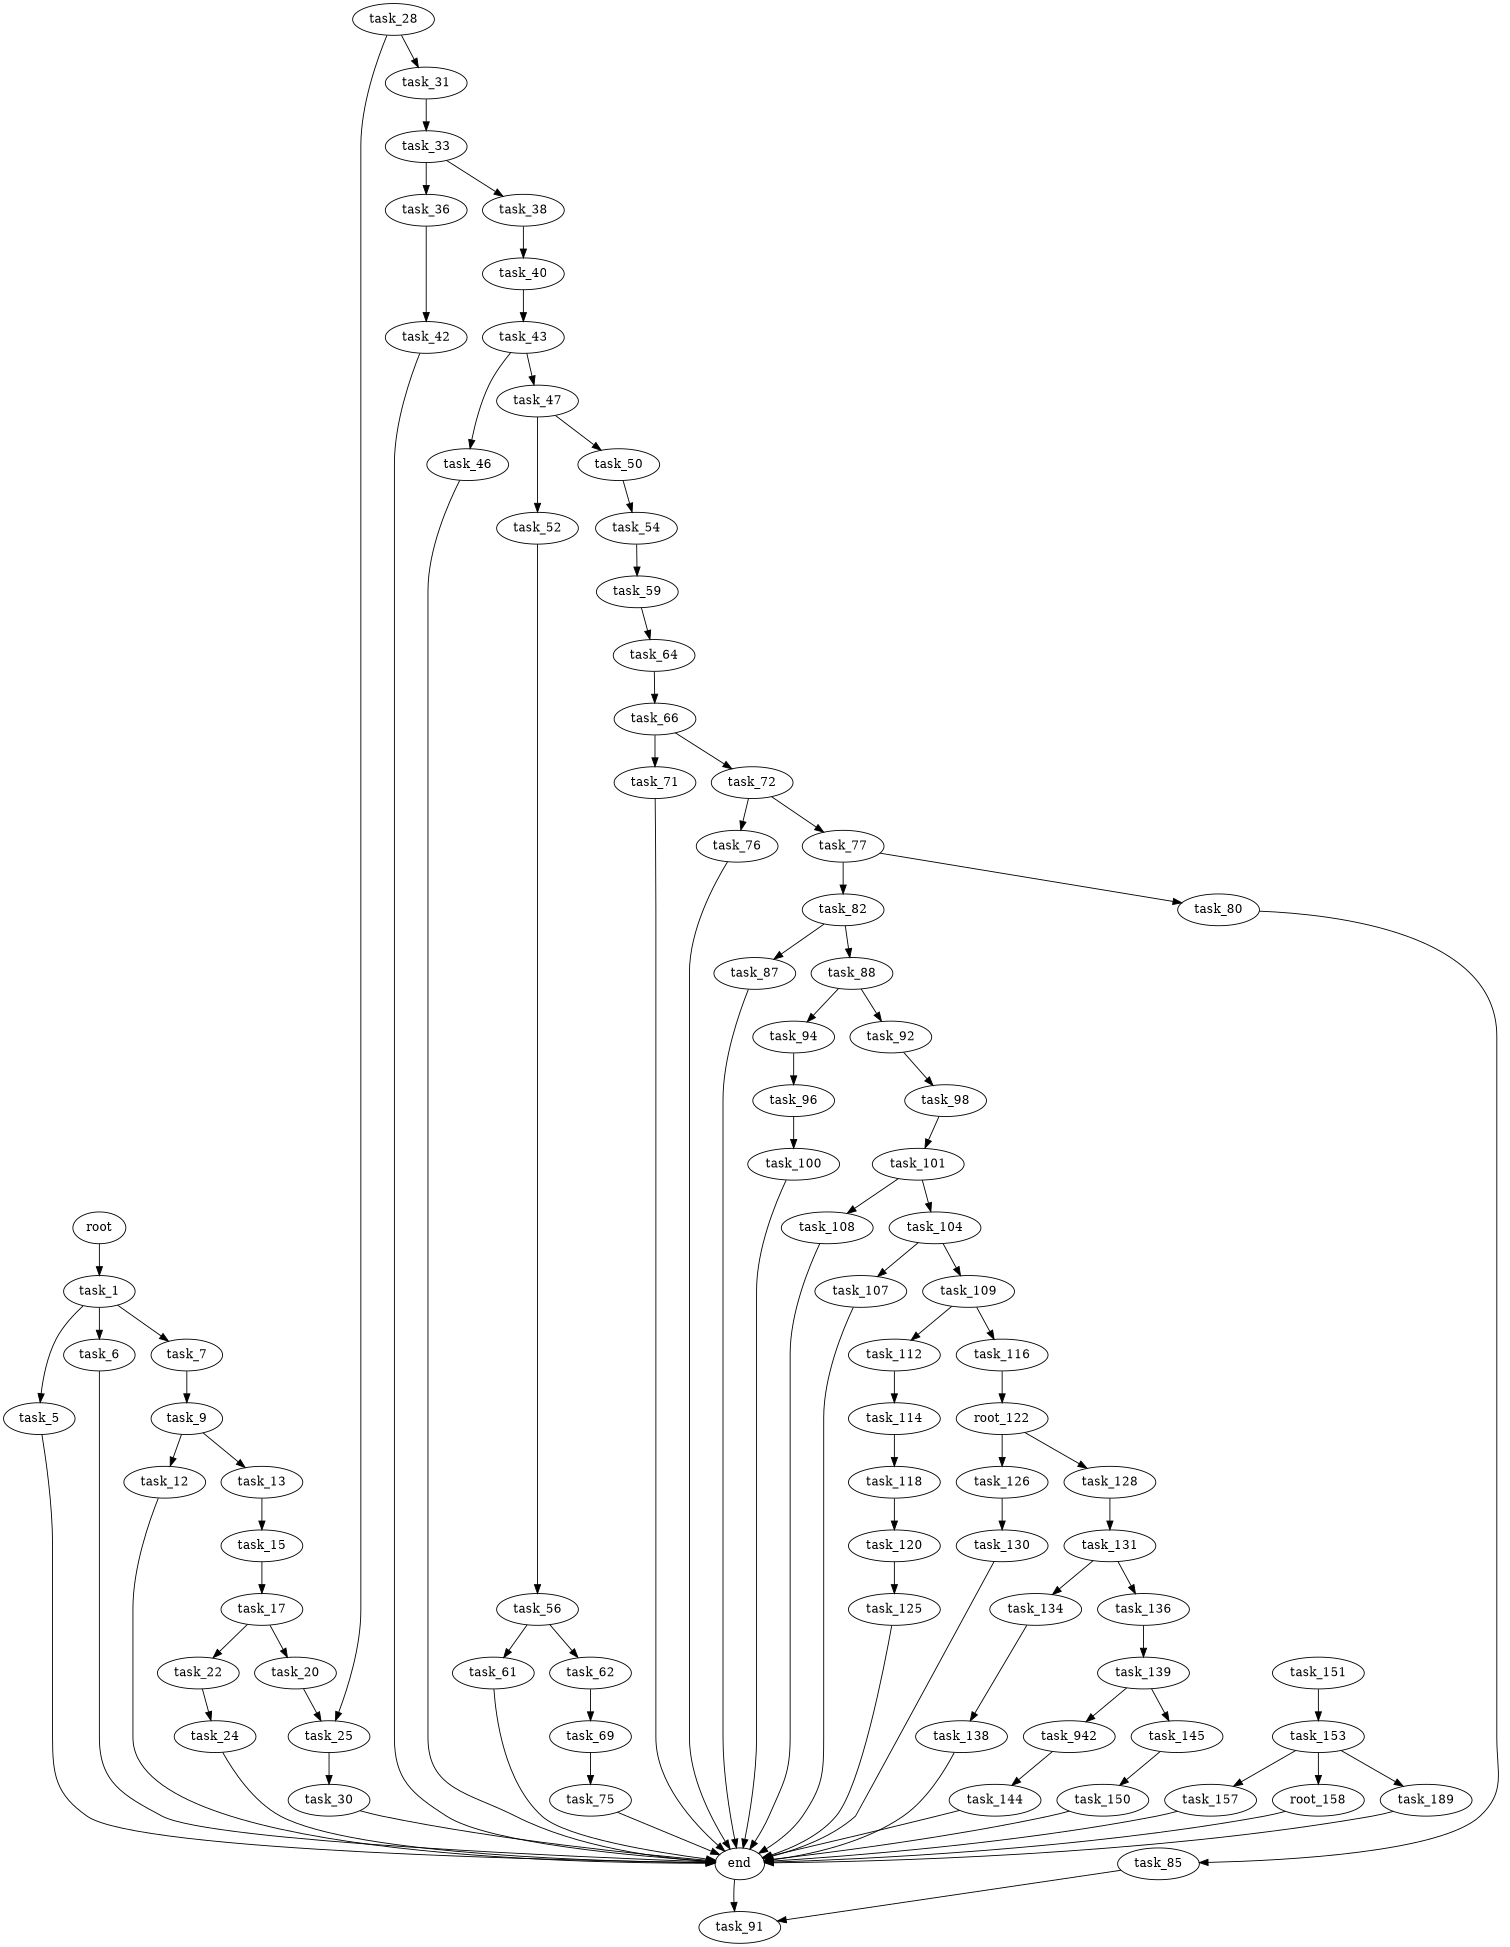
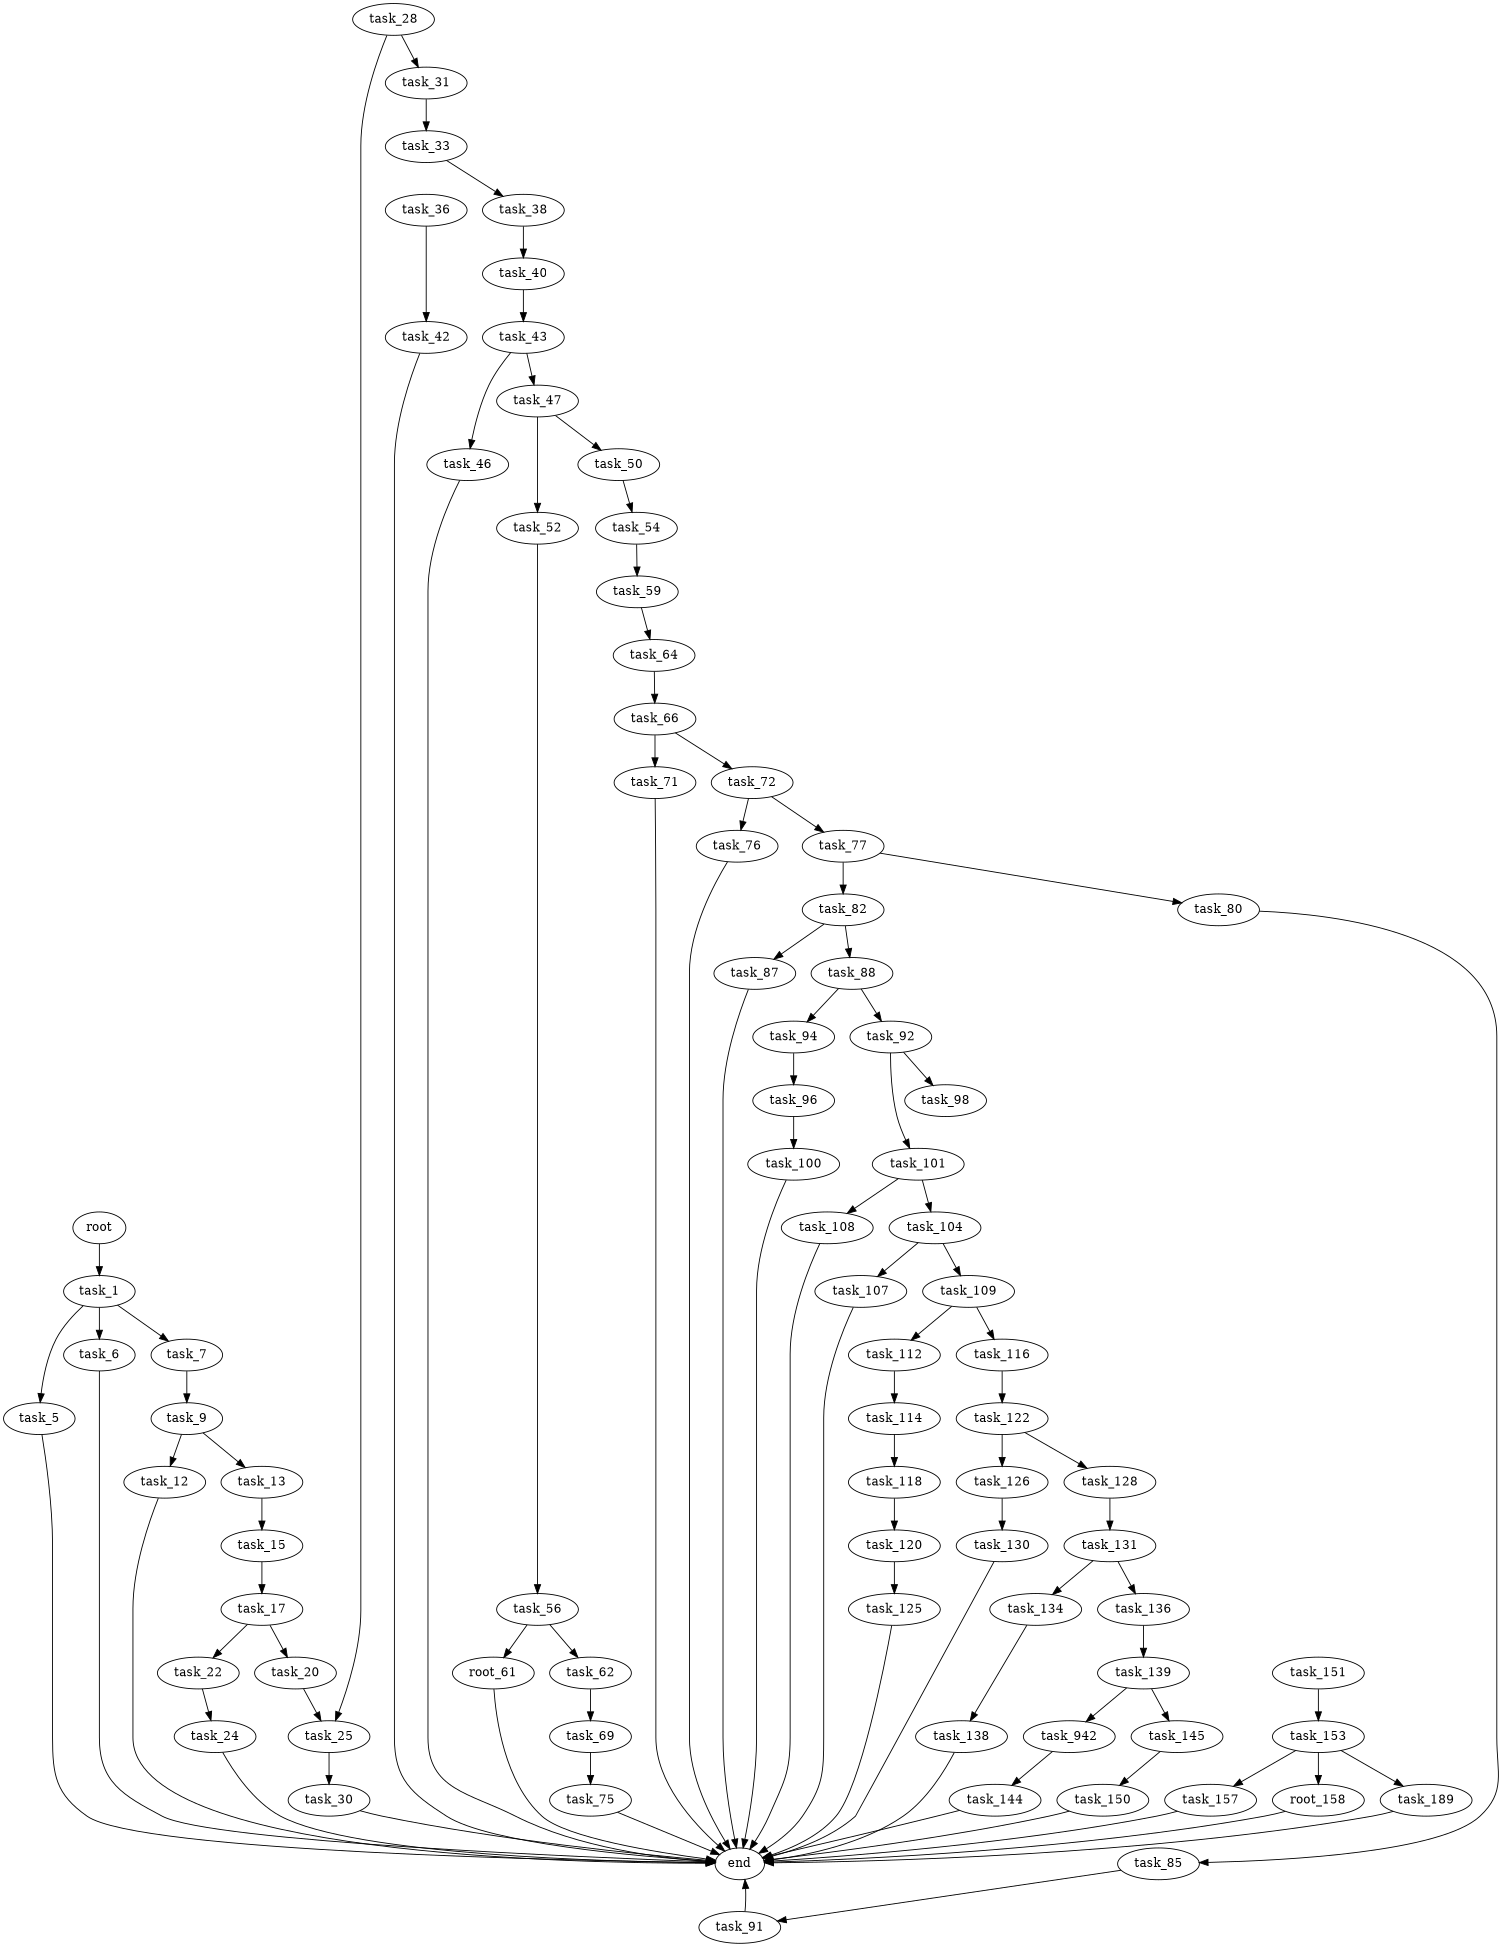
edge "task_33" -> "task_36": removed
edge "task_98" -> "task_101": now "task_92" -> "task_101"
node "root_122": label "root_122" -> "task_122"
node "task_61": label "task_61" -> "root_61"
edge "end" -> "task_91": reversed
